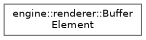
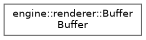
node "engine::renderer::Buffer Element": label "engine::renderer::Buffer Element" -> "engine::renderer::Buffer Buffer"
